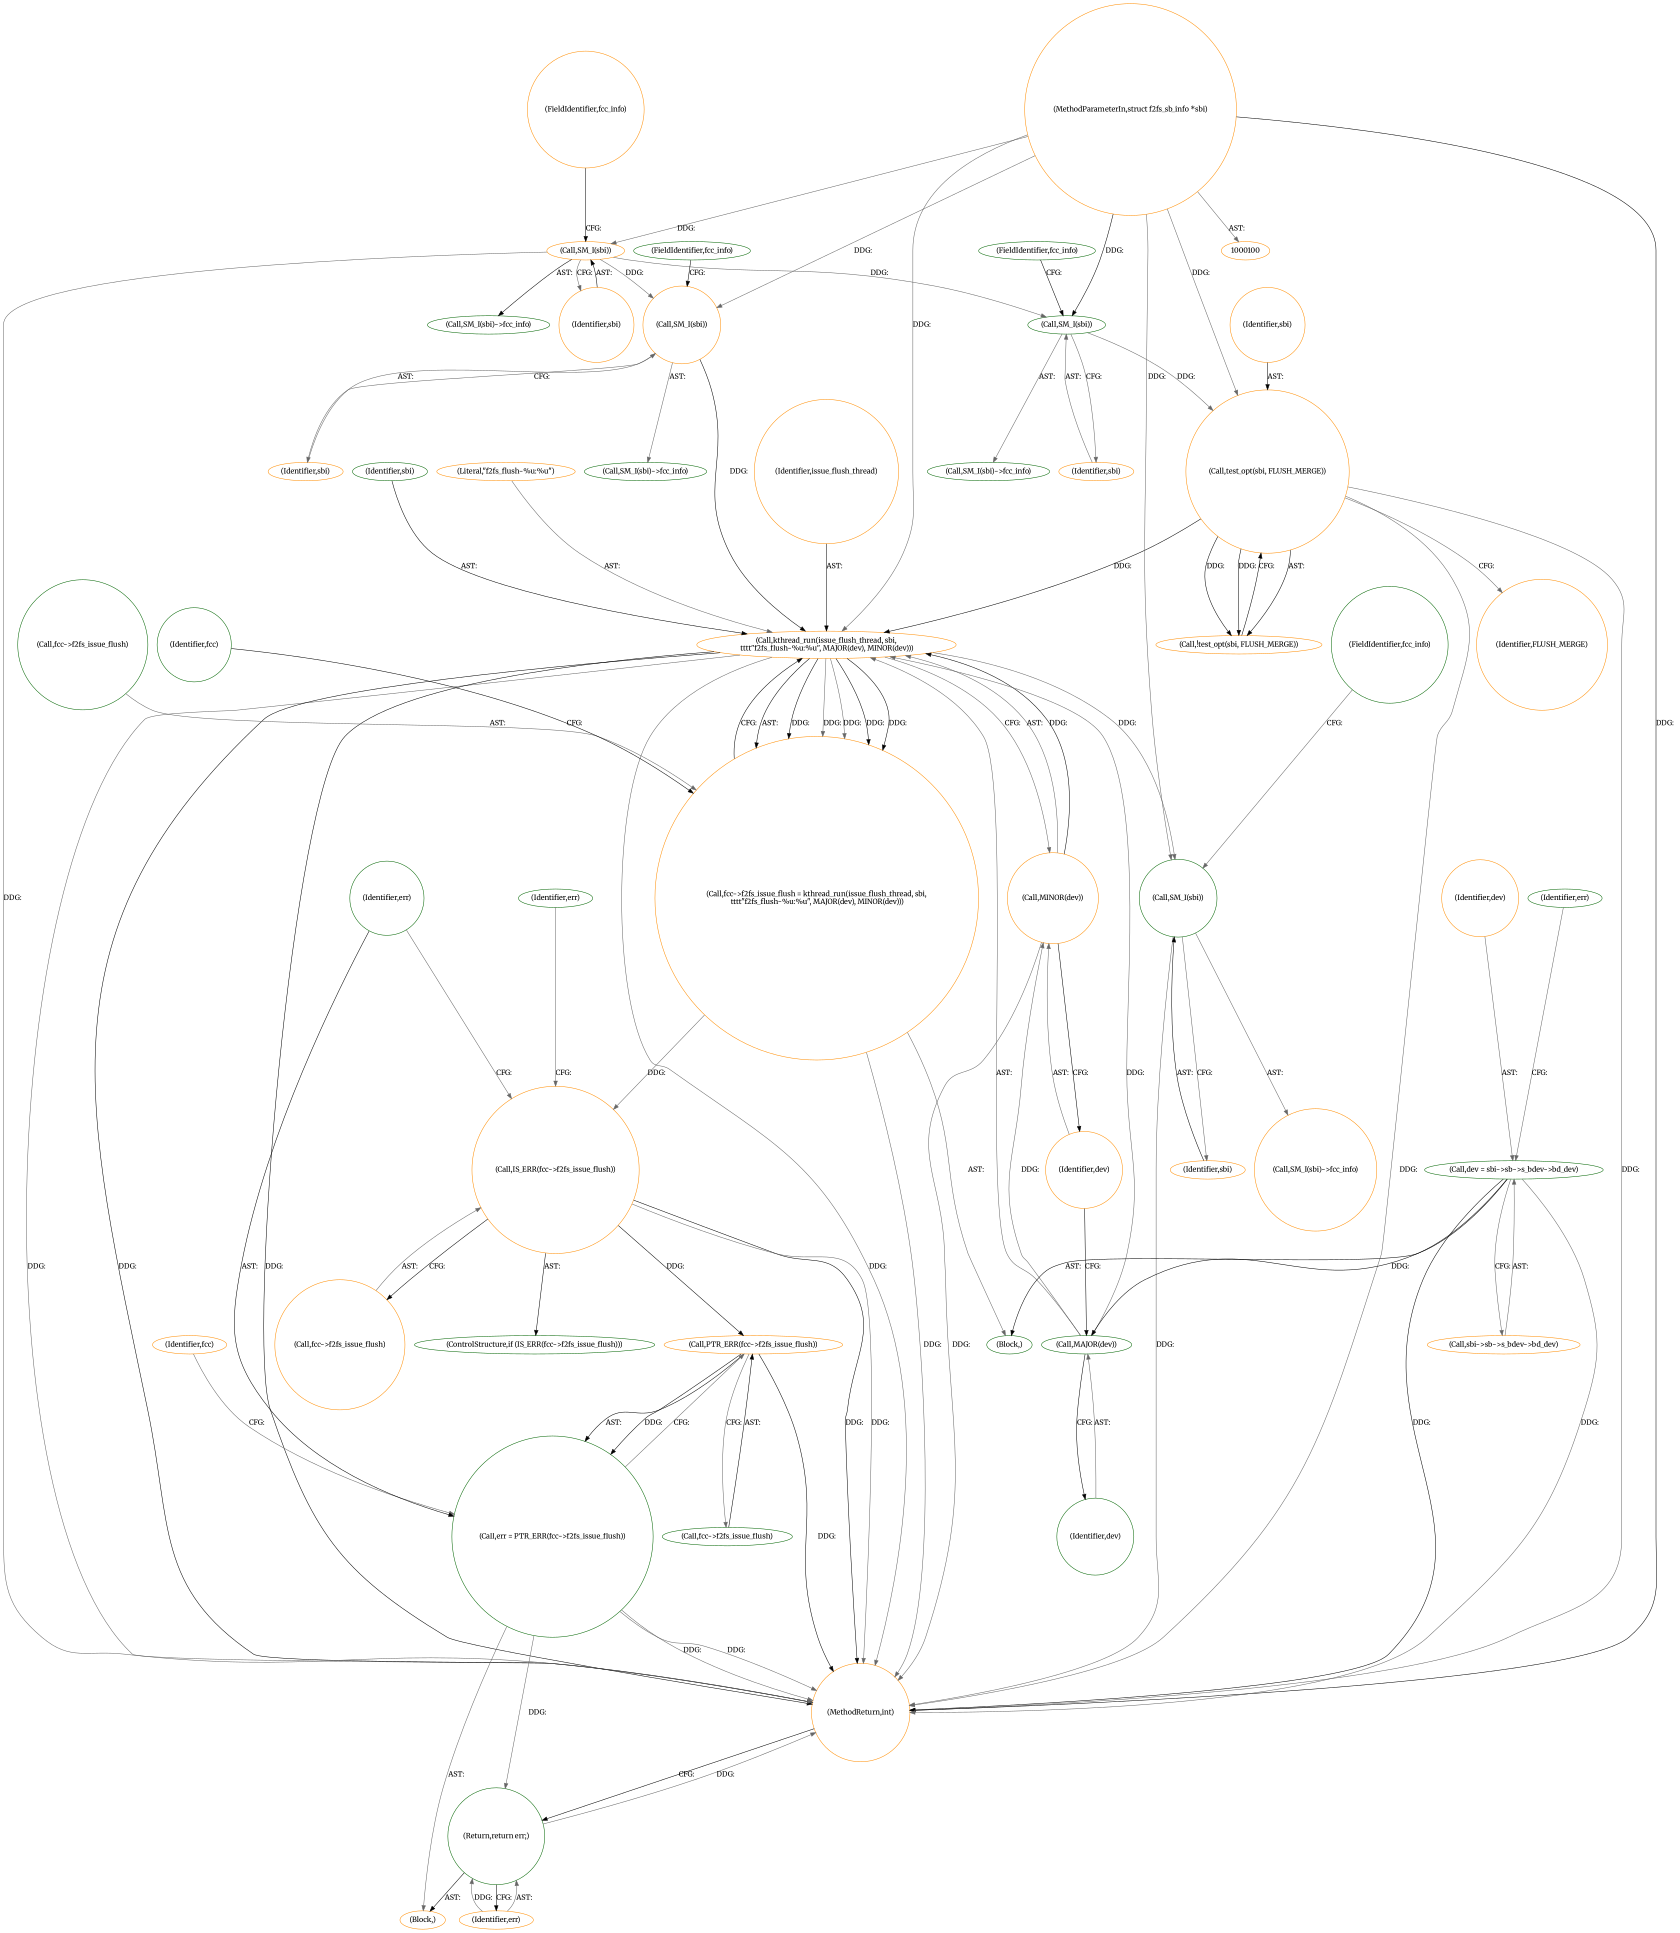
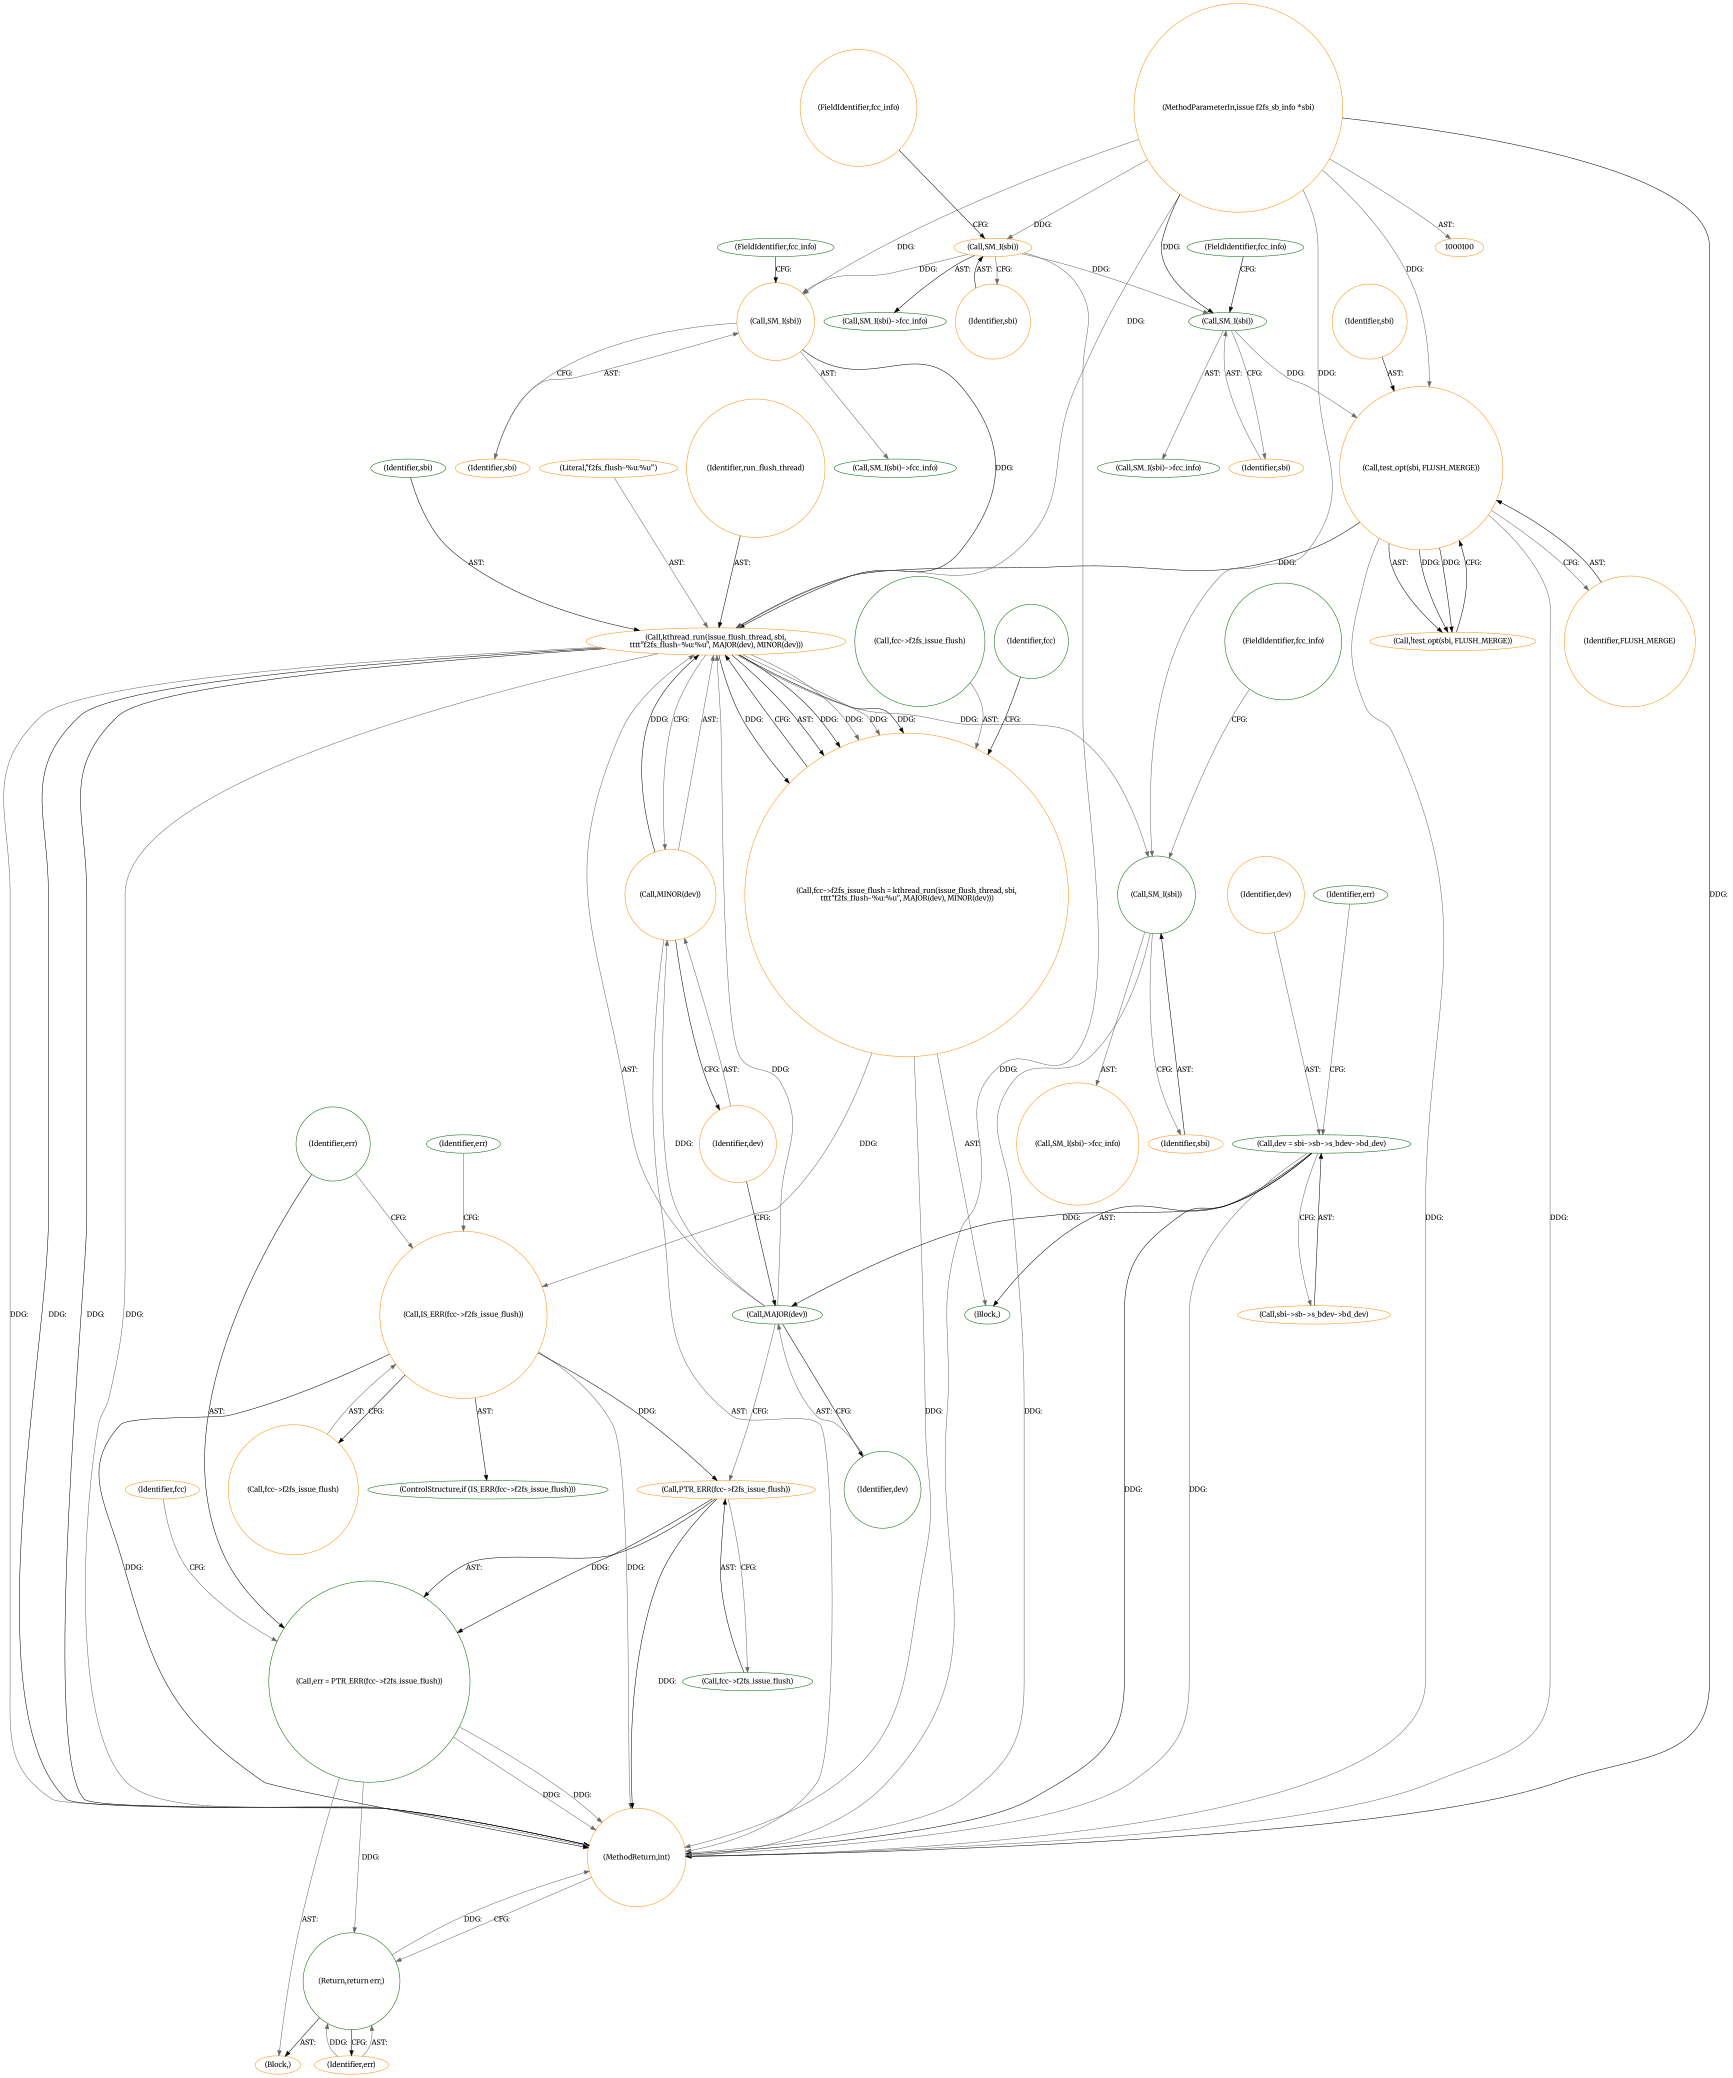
node "(MethodParameterIn,struct f2fs_sb_info *sbi)": label "(MethodParameterIn,struct f2fs_sb_info *sbi)" -> "(MethodParameterIn,issue f2fs_sb_info *sbi)"
node "(Identifier,issue_flush_thread)": label "(Identifier,issue_flush_thread)" -> "(Identifier,run_flush_thread)"
edge "(Identifier,FLUSH_MERGE)" -> "(Call,test_opt(sbi, FLUSH_MERGE))": added, label "AST:"
edge "(Call,sbi->sb->s_bdev->bd_dev)" -> "(Call,dev = sbi->sb->s_bdev->bd_dev)": color gray40 -> black
edge "(Call,MINOR(dev))" -> "(MethodReturn,int)": label "DDG: " -> "AST: "
edge "(Call,err = PTR_ERR(fcc->f2fs_issue_flush))" -> "(Call,PTR_ERR(fcc->f2fs_issue_flush))": now "(Call,MAJOR(dev))" -> "(Call,PTR_ERR(fcc->f2fs_issue_flush))"
edge "(MethodReturn,int)" -> "(Return,return err;)": color black -> gray40
